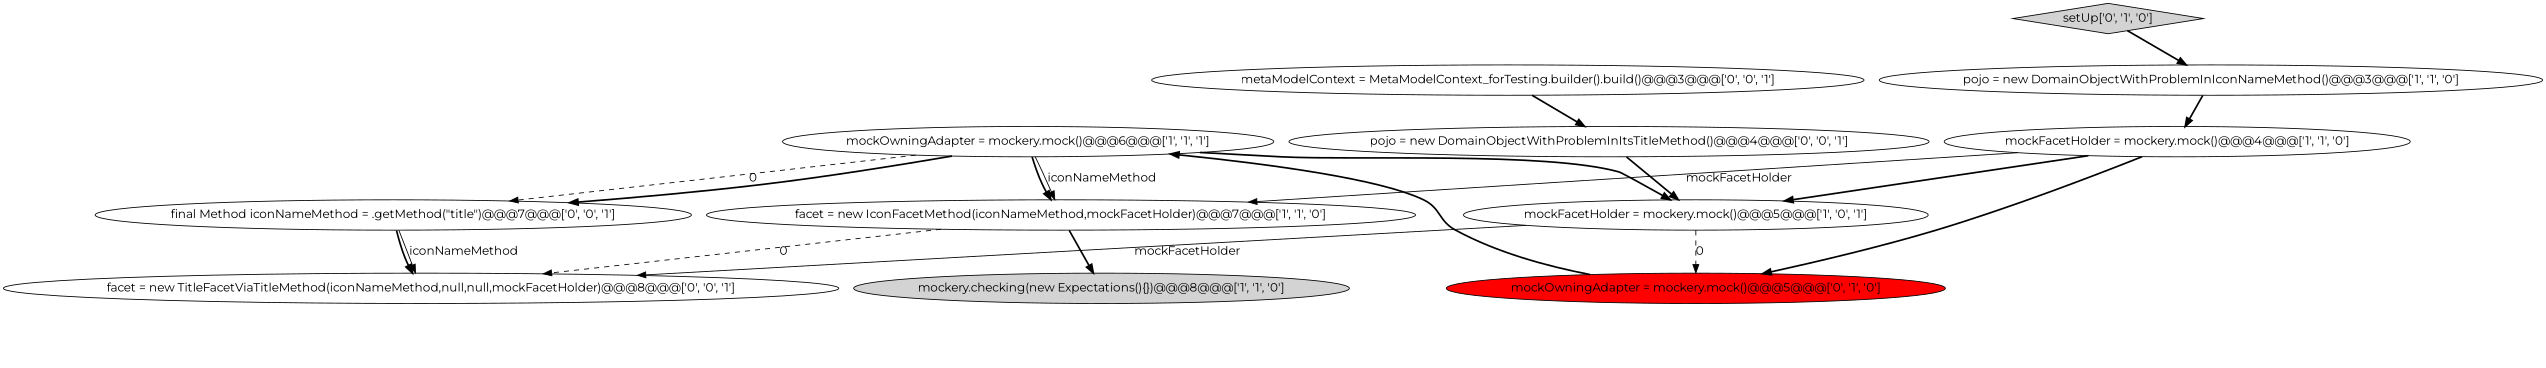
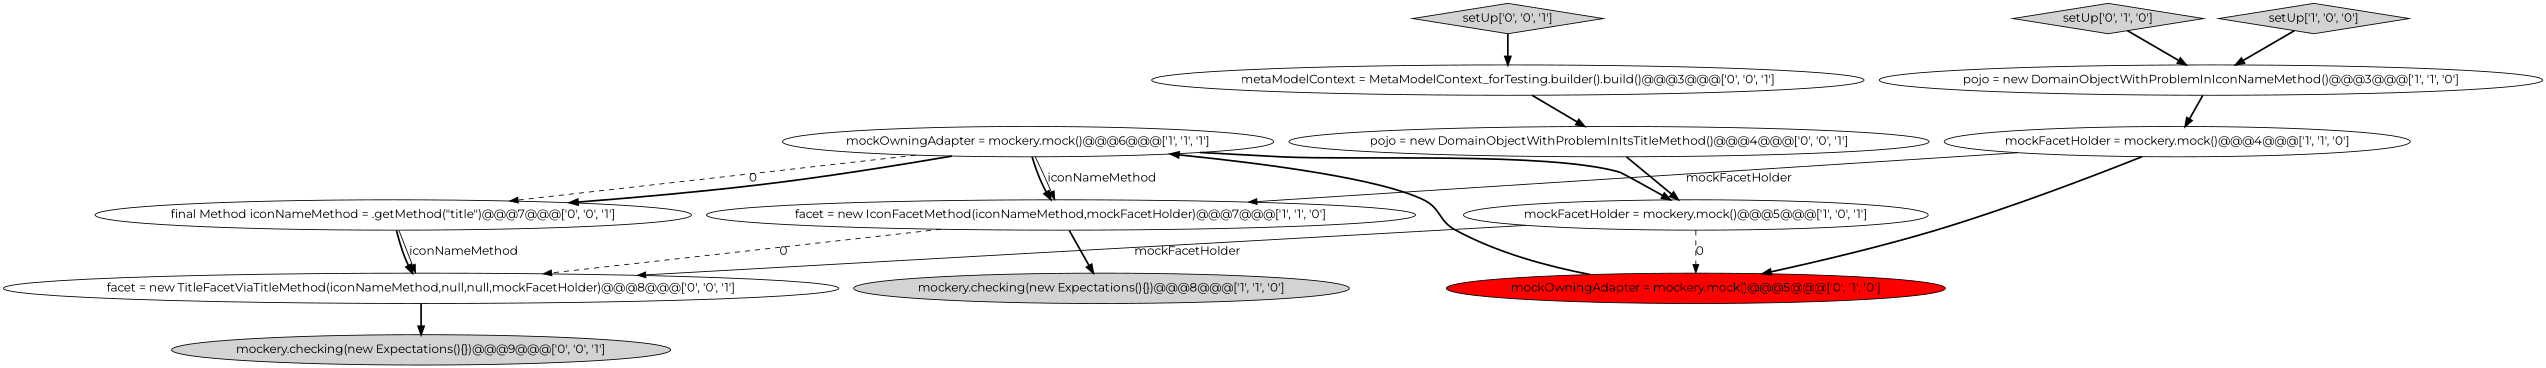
node "setUp['0', '0', '1']": added
node "setUp['1', '0', '0']": added
edge "mockFacetHolder = mockery.mock()@@@4@@@['1', '1', '0']" -> "mockFacetHolder = mockery.mock()@@@5@@@['1', '0', '1']": removed
node "mockery.checking(new Expectations(){})@@@9@@@['0', '0', '1']": added
